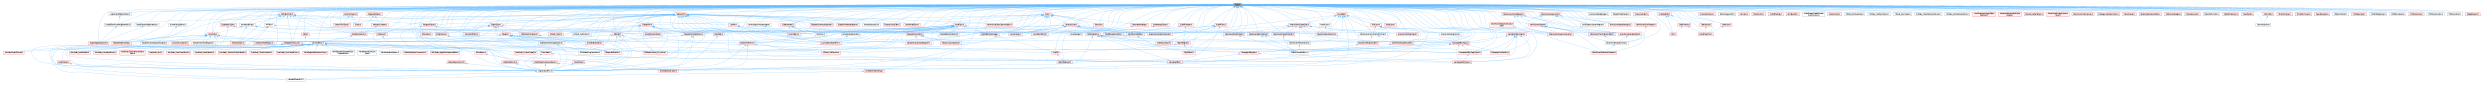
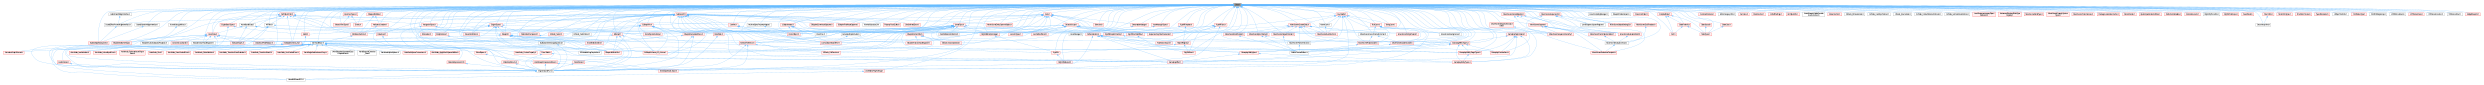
node "LinkedInputPose.h": label "LinkedInputPose.h" -> "SlateTypes.h"
